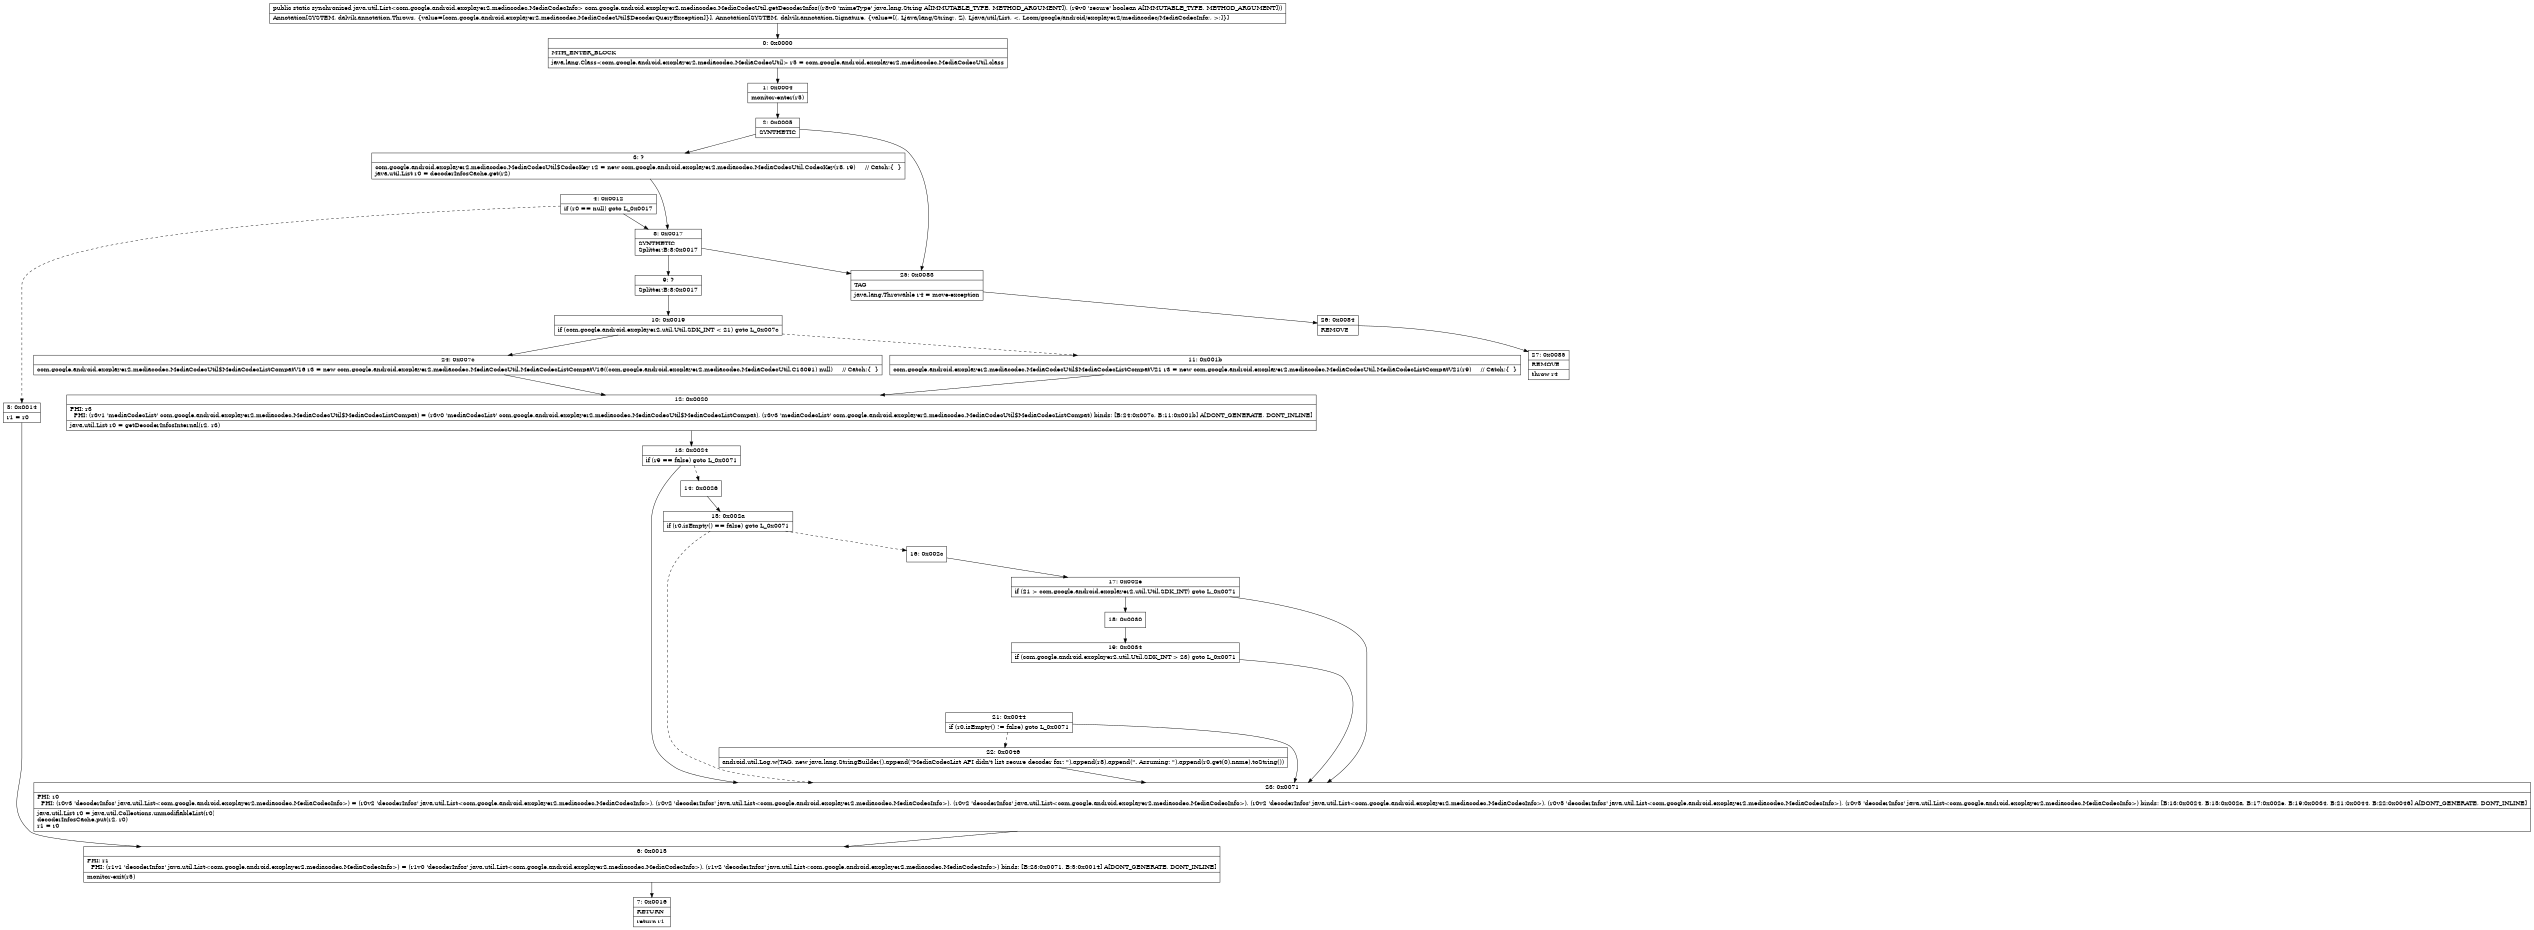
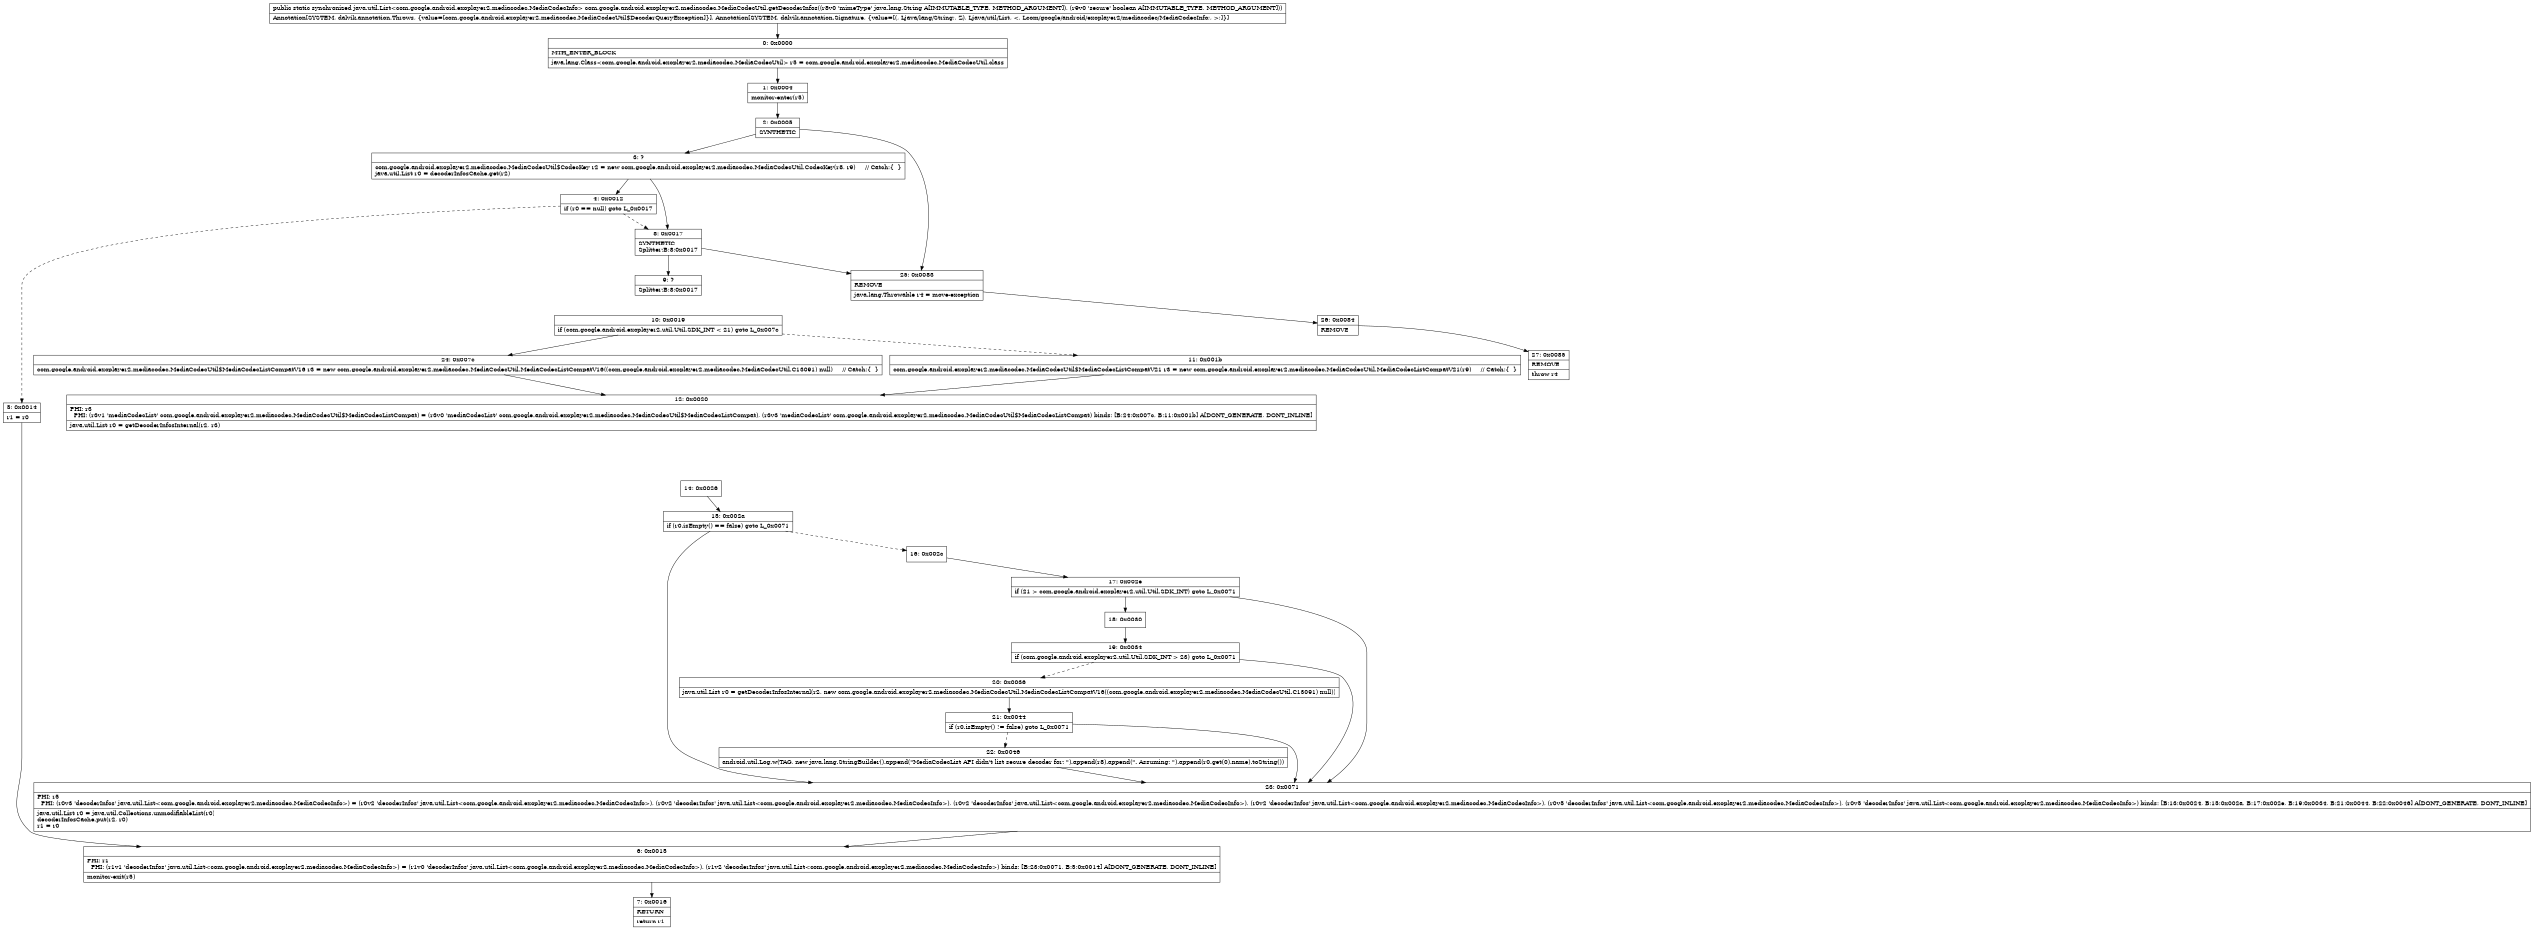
edge "3: ?" -> "4: 0x0012": added
edge "4: 0x0012" -> "8: 0x0017": style solid -> dashed
node "25: 0x0083": text "TAG" -> "REMOVE"
edge "9: ?" -> "10: 0x0019": removed
node "13: 0x0024": removed
node "20: 0x0036": added
edge "15: 0x002a" -> "23: 0x0071": style dashed -> solid
node "23: 0x0071": text "PHI: r0" -> "PHI: r5"
